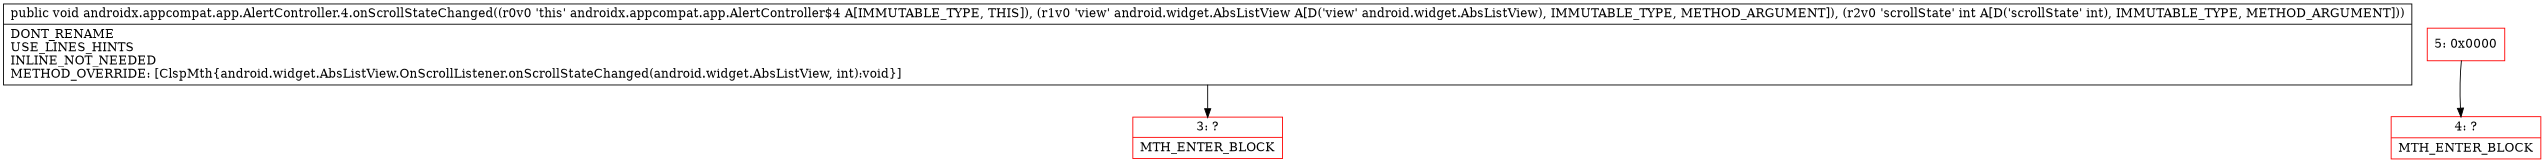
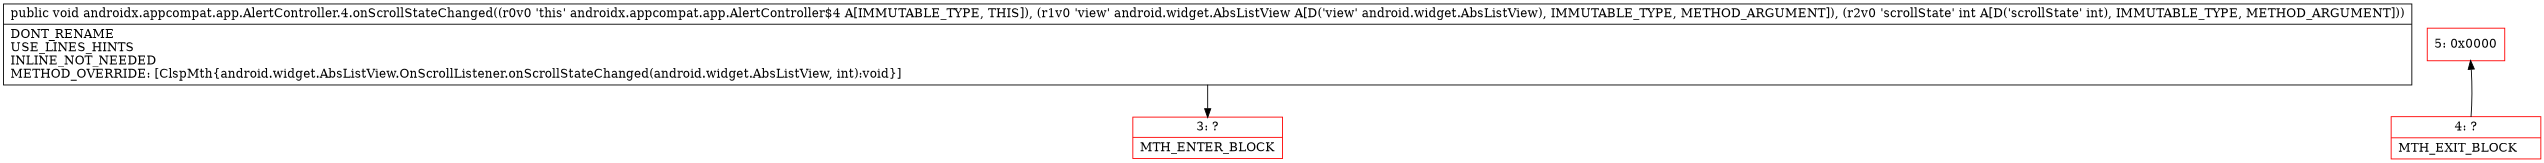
edge "5: 0x0000" -> "4: ?": reversed
node "4: ?": text "MTH_ENTER_BLOCK" -> "MTH_EXIT_BLOCK"
